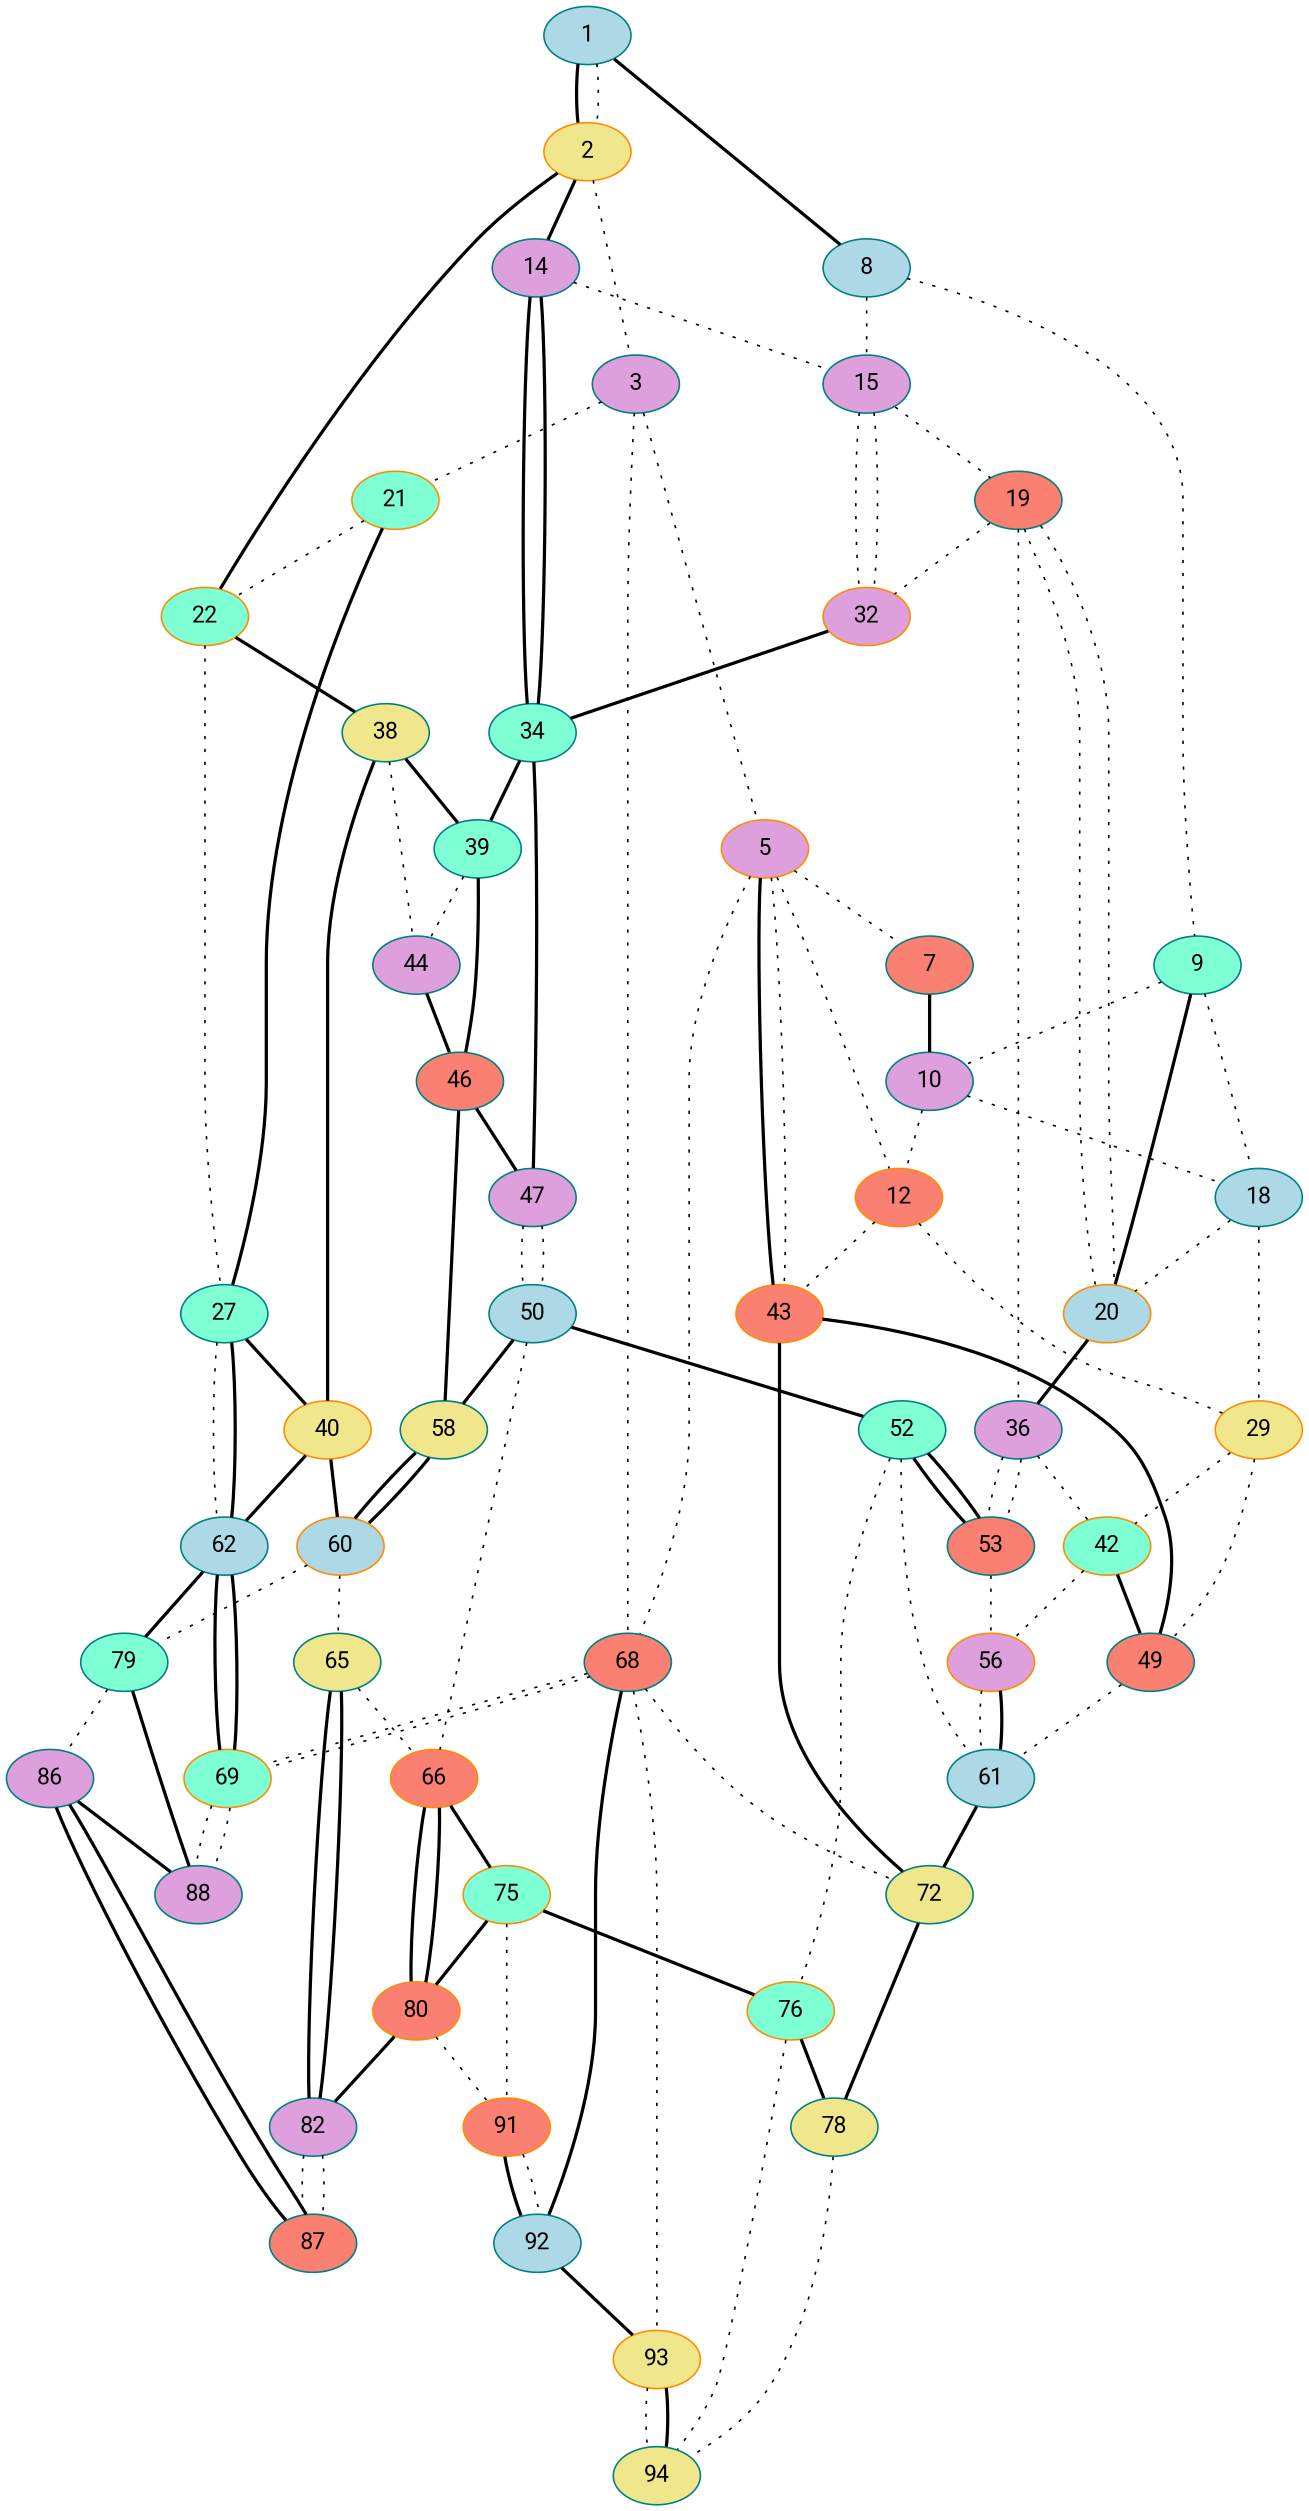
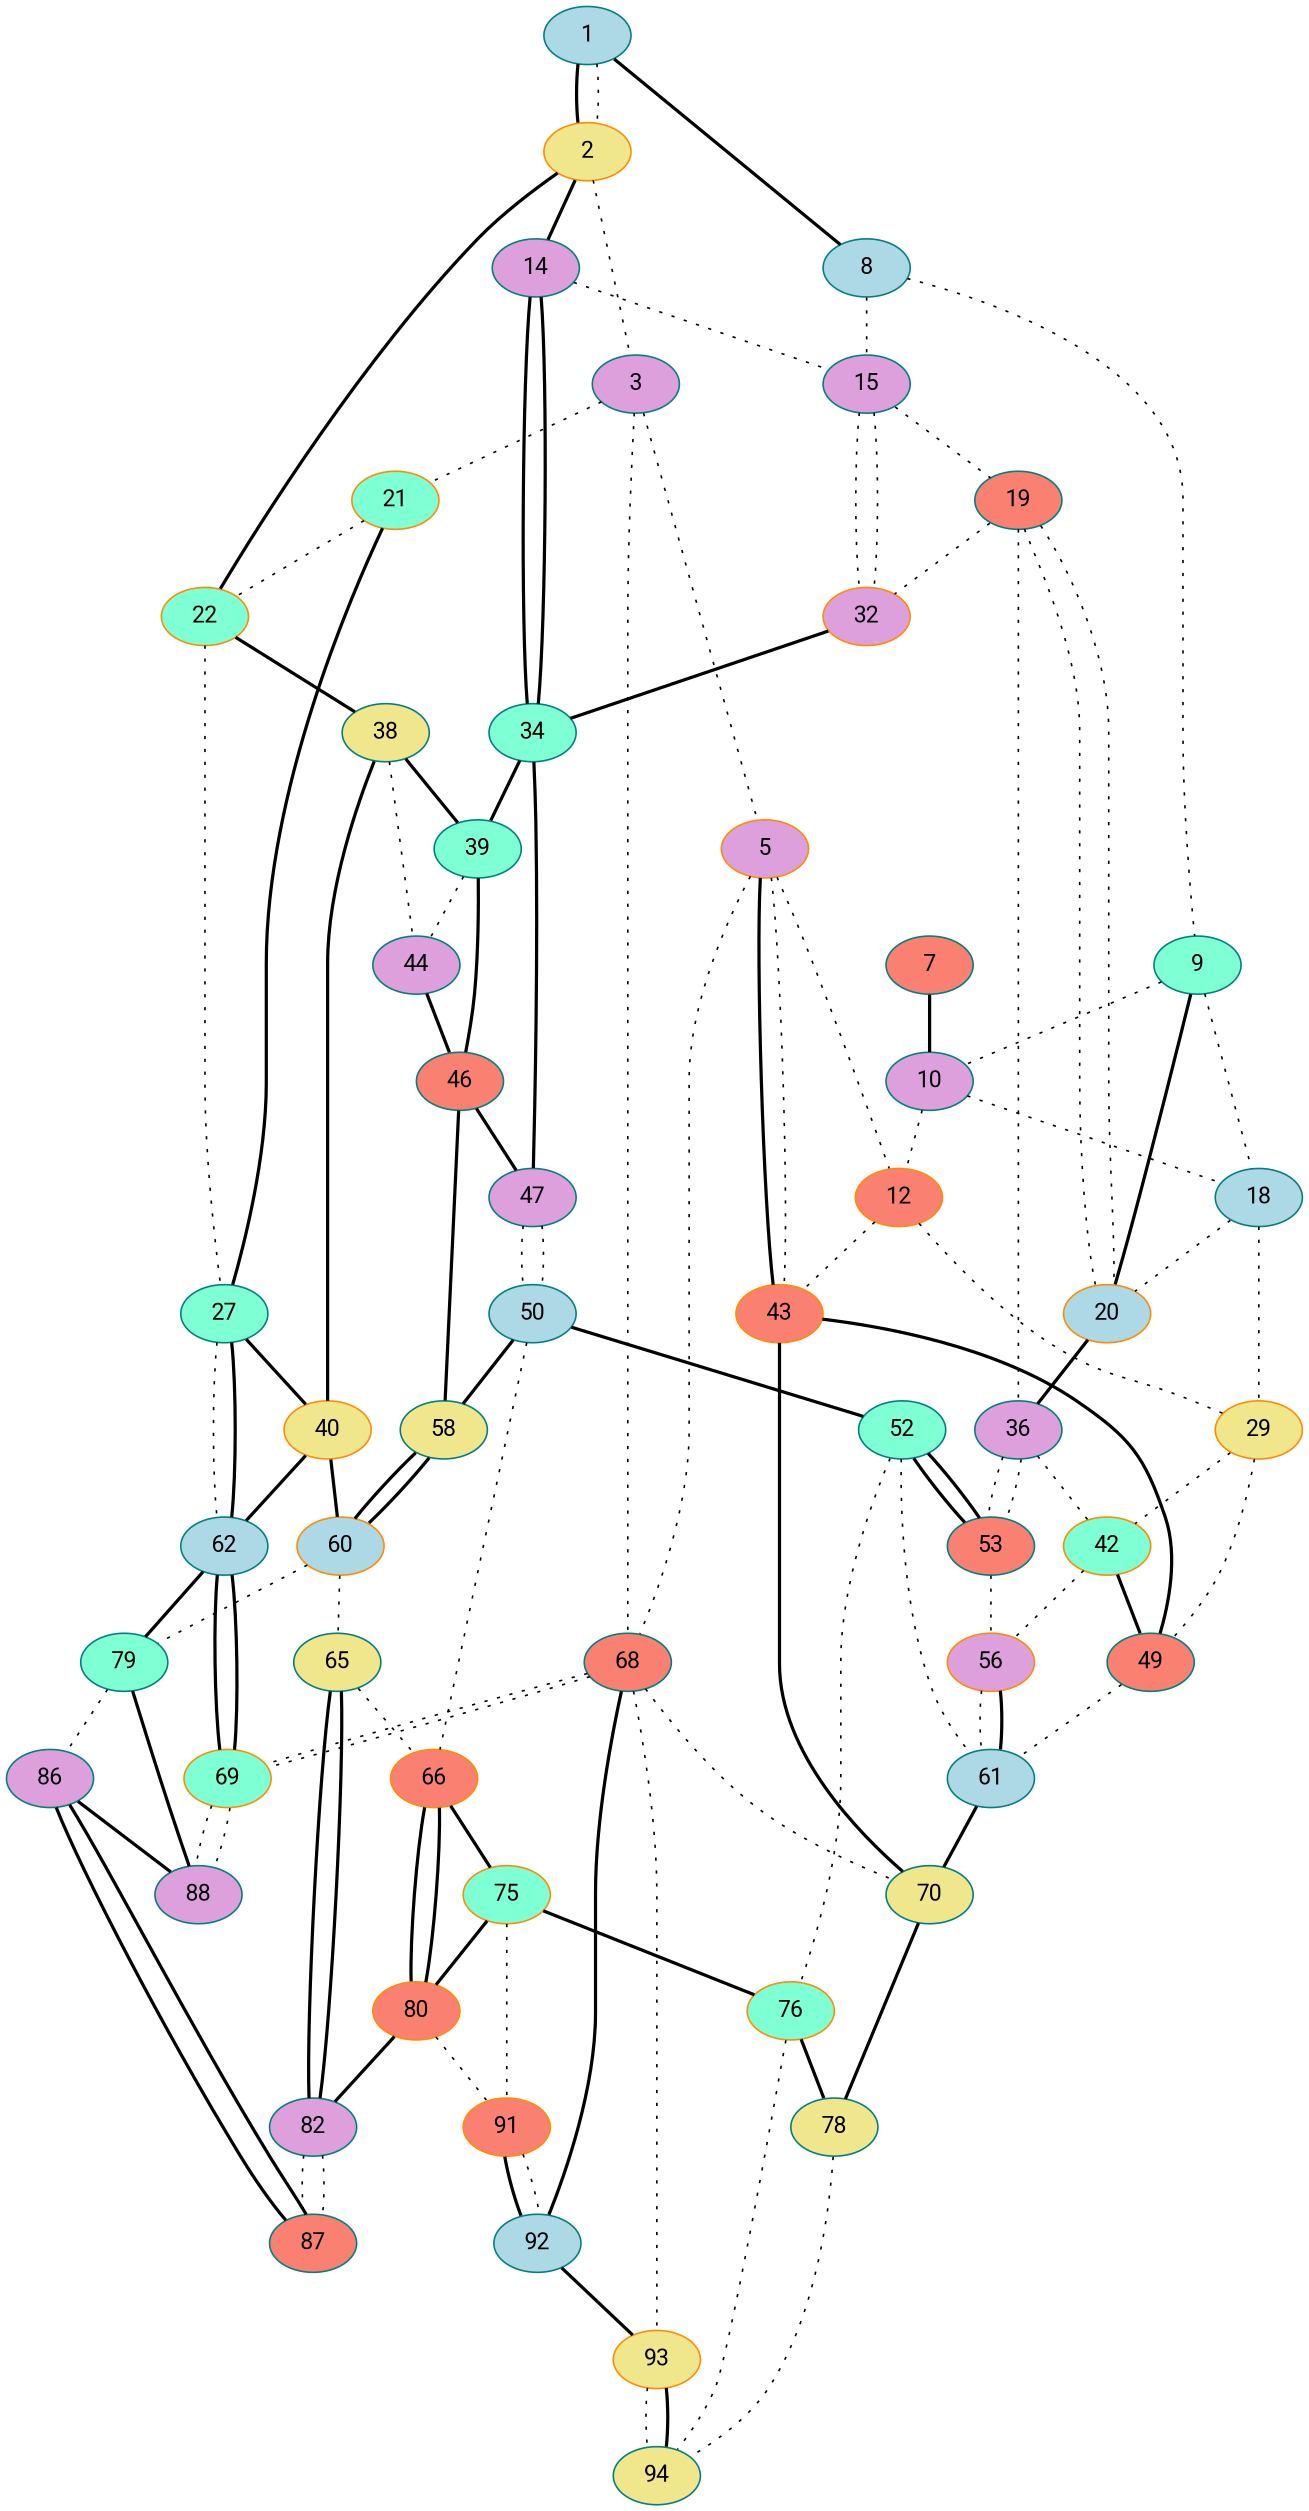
edge "5" -- "7": removed
node "72": label "72" -> "70"
